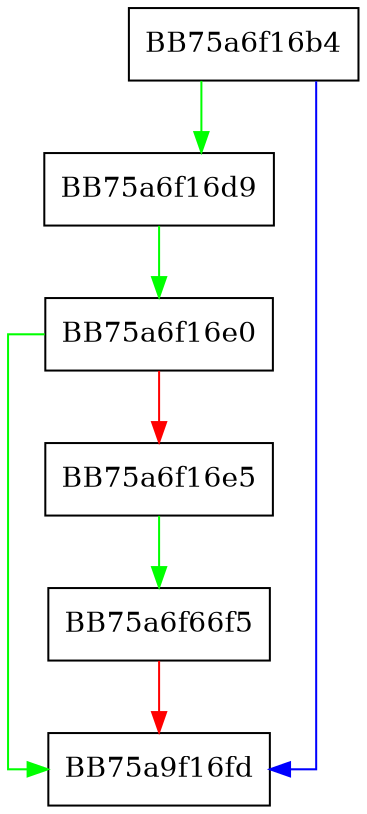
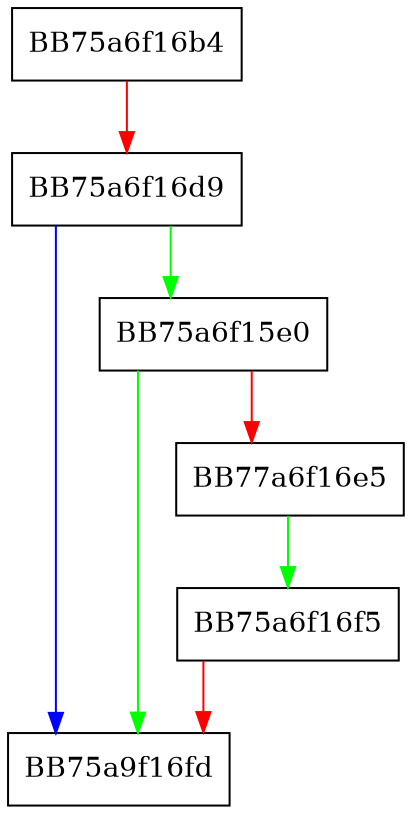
edge "BB75a6f16b4" -> "BB75a6f16d9": color green -> red
node "BB75a6f16e0": label "BB75a6f16e0" -> "BB75a6f15e0"
edge "BB75a6f16b4" -> "BB75a9f16fd": now "BB75a6f16d9" -> "BB75a9f16fd"
node "BB75a6f16e5": label "BB75a6f16e5" -> "BB77a6f16e5"
node "BB75a6f66f5": label "BB75a6f66f5" -> "BB75a6f16f5"
